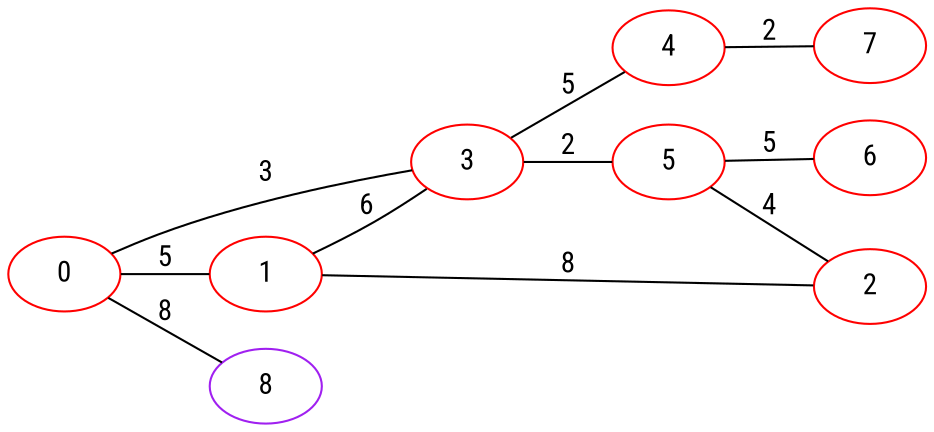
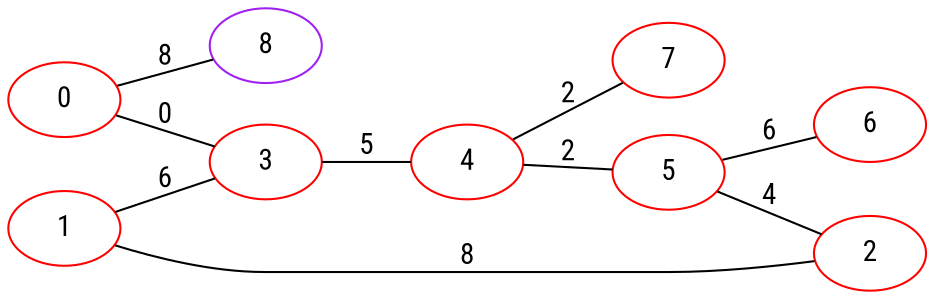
edge "6" -- "5": label "5" -> "6"
edge "3" -- "5": now "4" -- "5"
edge "3" -- "0": label "3" -> "0"
edge "0" -- "1": removed, label "5"
